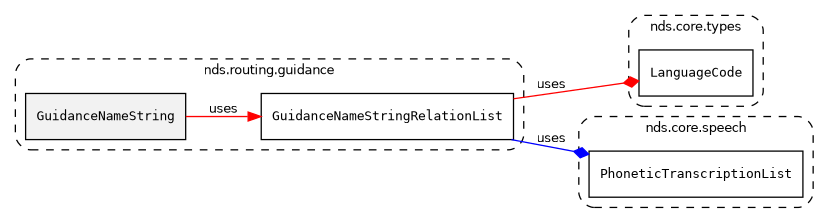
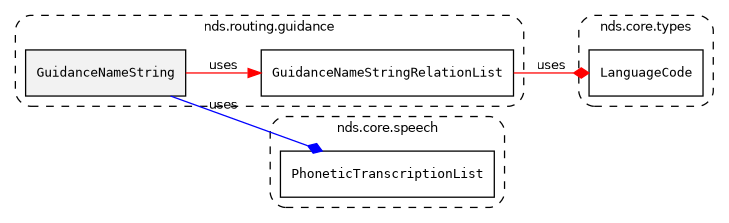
edge "GuidanceNameStringRelationList" -> "PhoneticTranscriptionList": now "GuidanceNameString" -> "PhoneticTranscriptionList"
